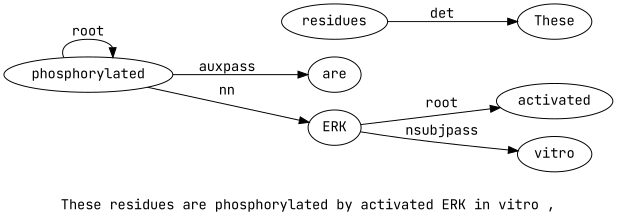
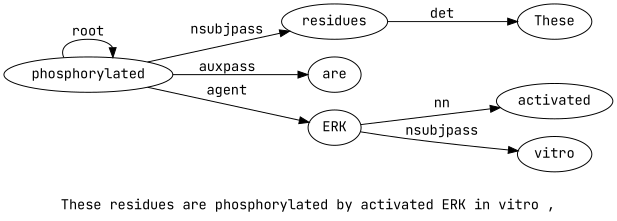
edge "phosphorylated" -> "residues": added, label "nsubjpass"
edge "phosphorylated" -> "ERK": label "nn" -> "agent"
edge "ERK" -> "activated": label "root" -> "nn"
